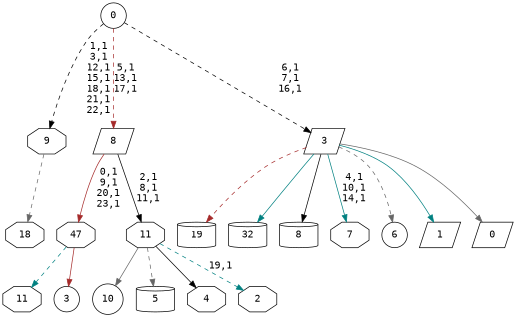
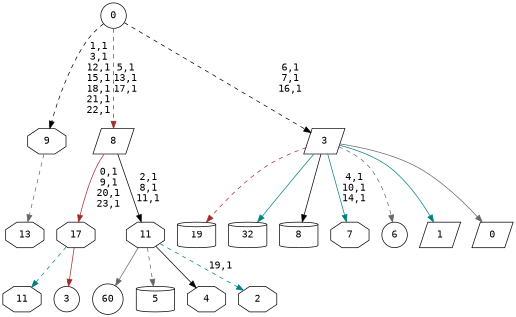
node "18": label "18" -> "13"
node "47": label "47" -> "17"
node "10": label "10" -> "60"
